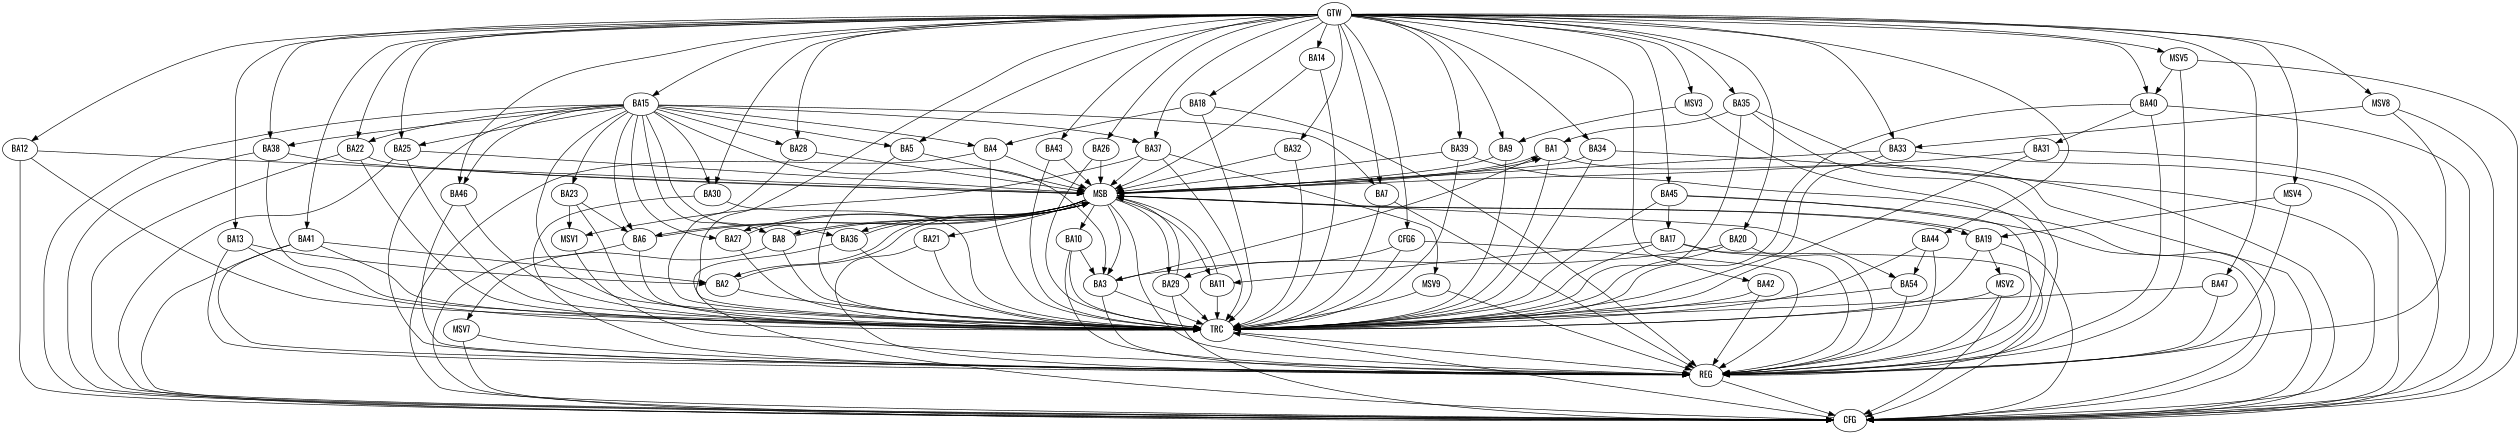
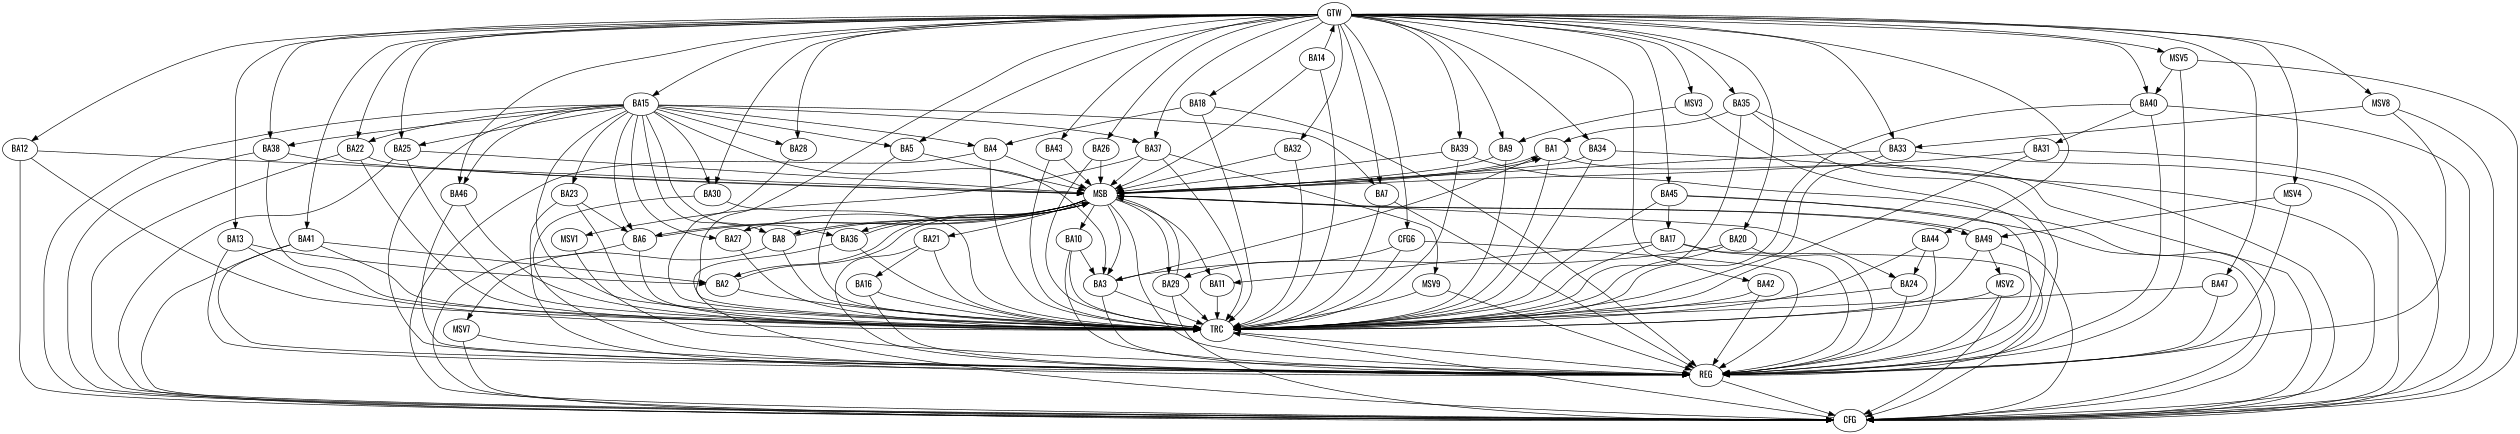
edge "GTW" -> "BA14": reversed
edge "BA28" -> "MSB": removed
edge "BA23" -> "MSV1": now "BA23" -> "REG"
edge "BA27" -> "MSB": removed
edge "BA11" -> "MSB": removed
node "BA19": label "BA19" -> "BA49"
node "BA16": added
node "BA54": label "BA54" -> "BA24"
